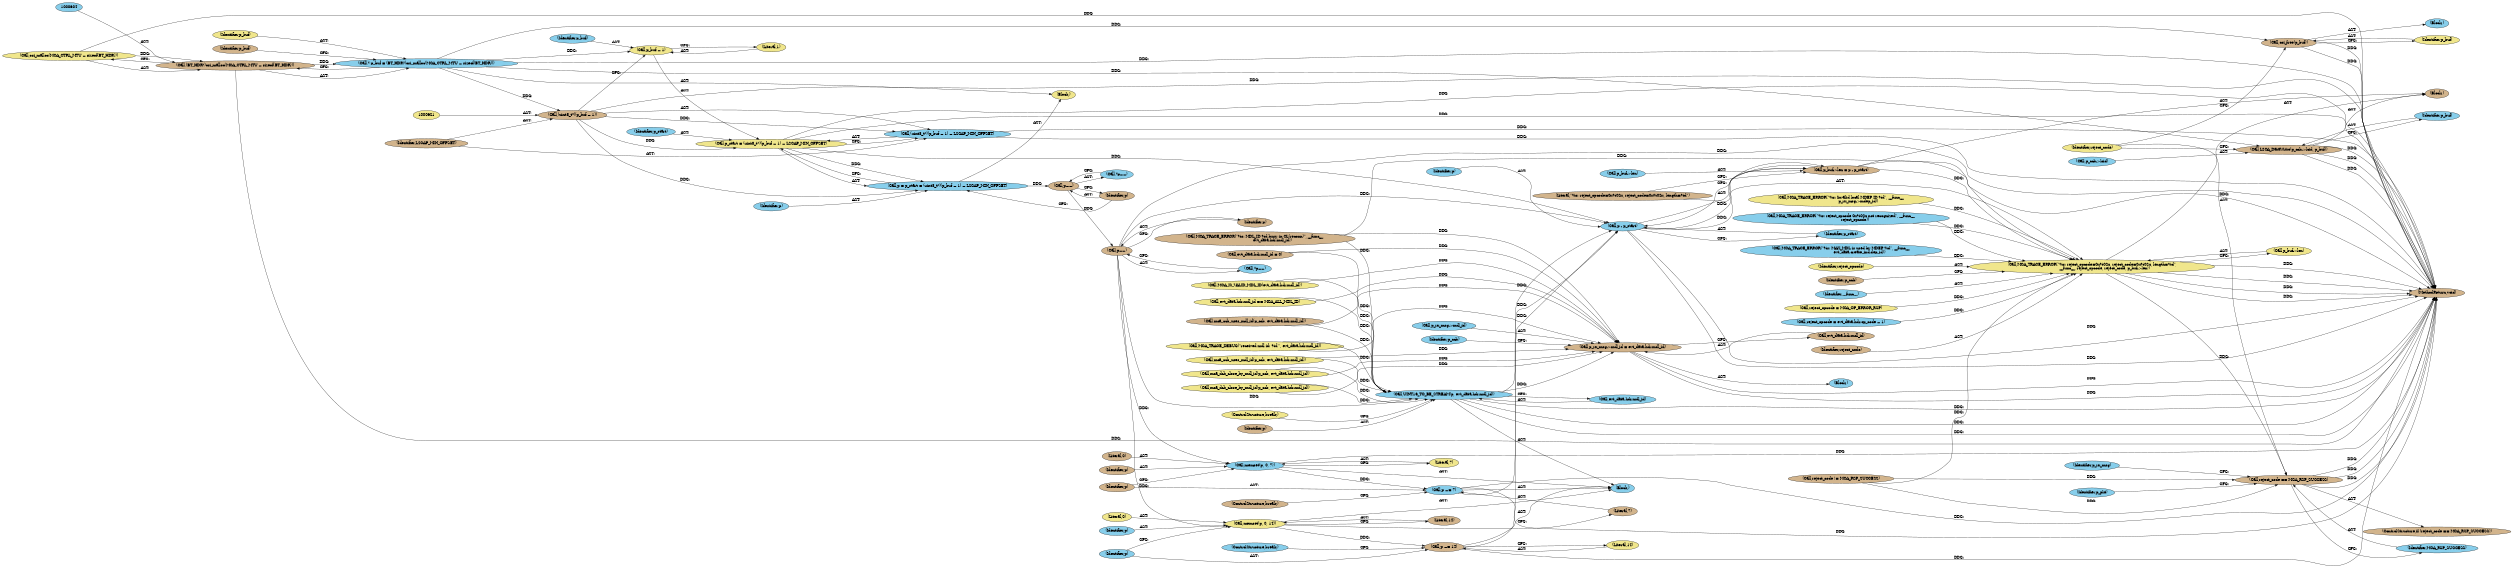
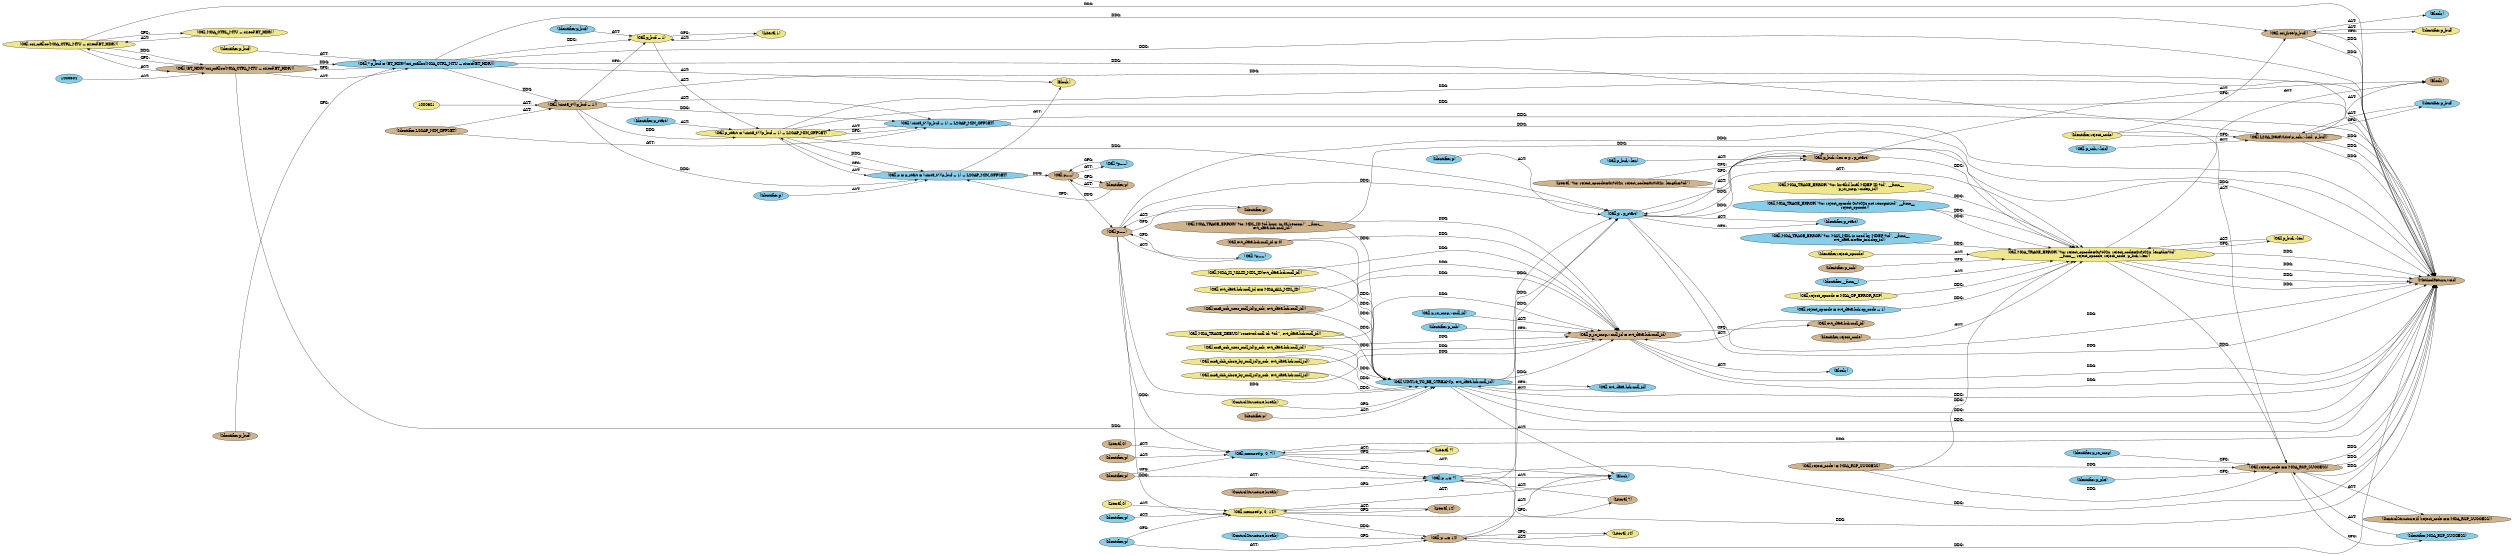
node "(Call,MCA_CTRL_MTU + sizeof(BT_HDR))": added
edge "(Call,memset(p, 0, 7))" -> "(Call,p += 7)": label "DDG: " -> "AST: "
